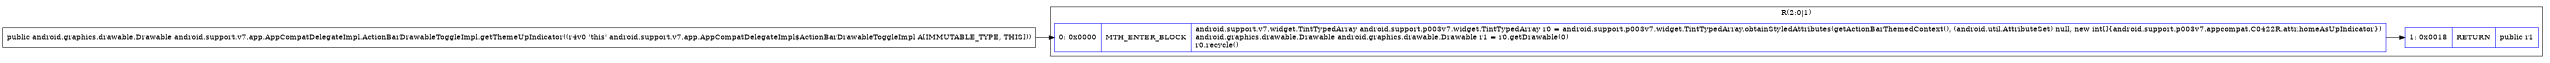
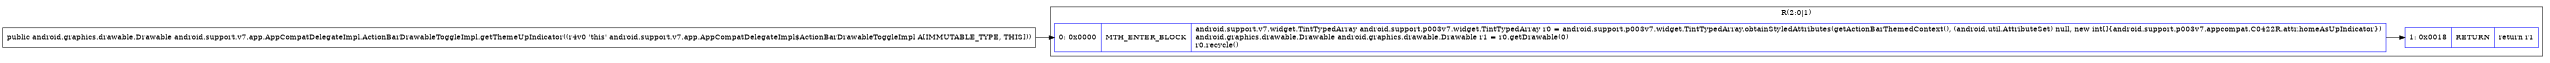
node "1: 0x0018": text "public r1" -> "return r1"
